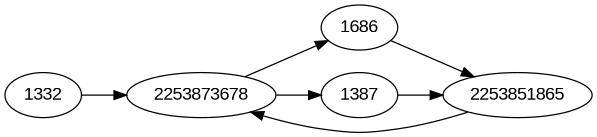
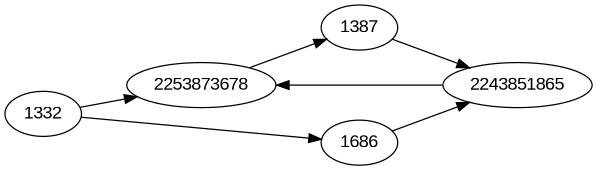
edge "2253873678" -> "1686": now "1332" -> "1686"
node "2253851865": label "2253851865" -> "2243851865"
